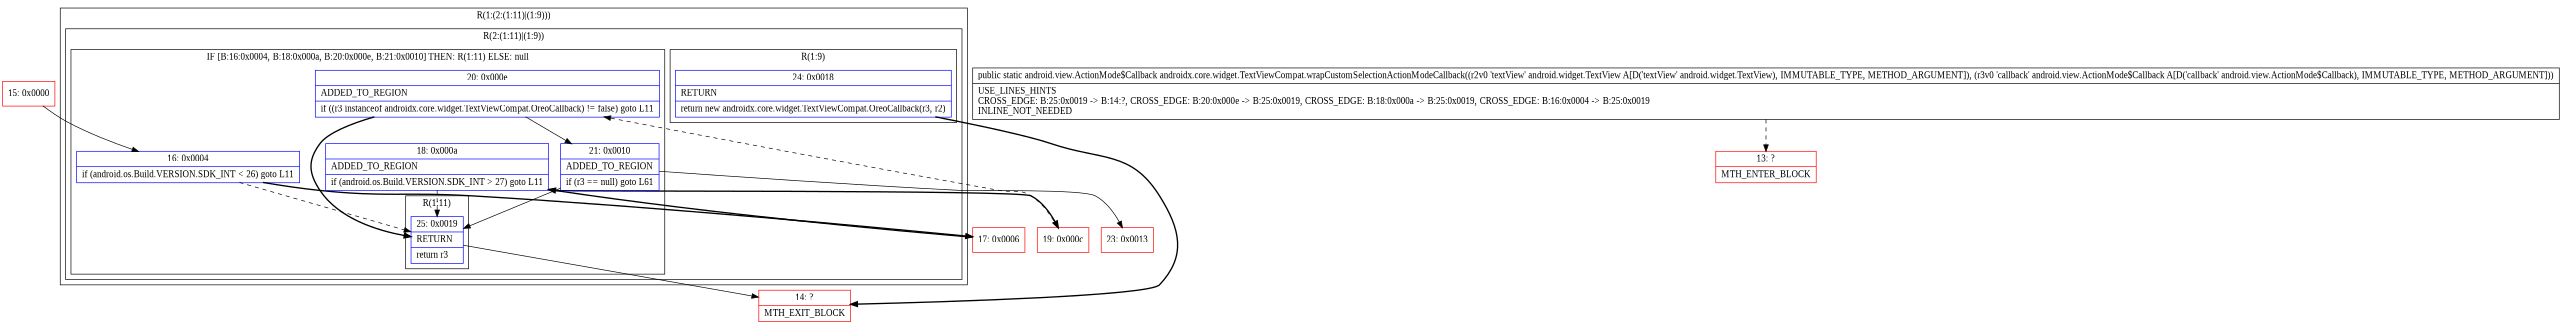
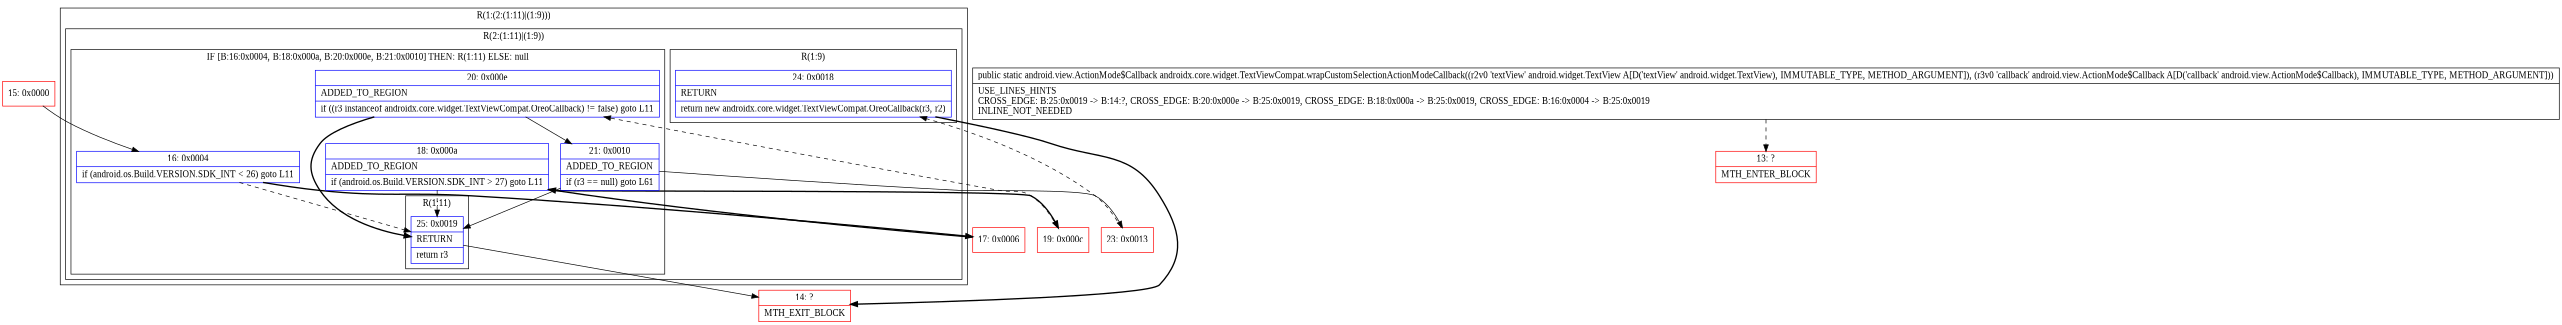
edge "23: 0x0013" -> "24: 0x0018": added
